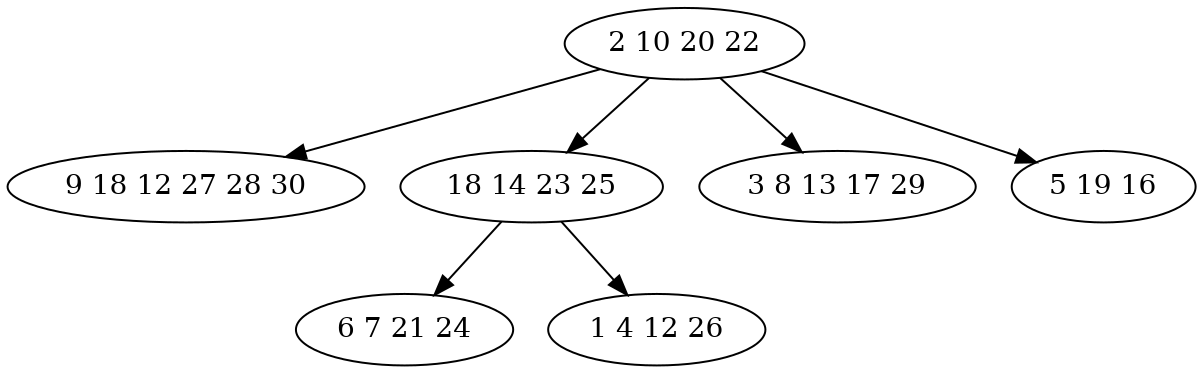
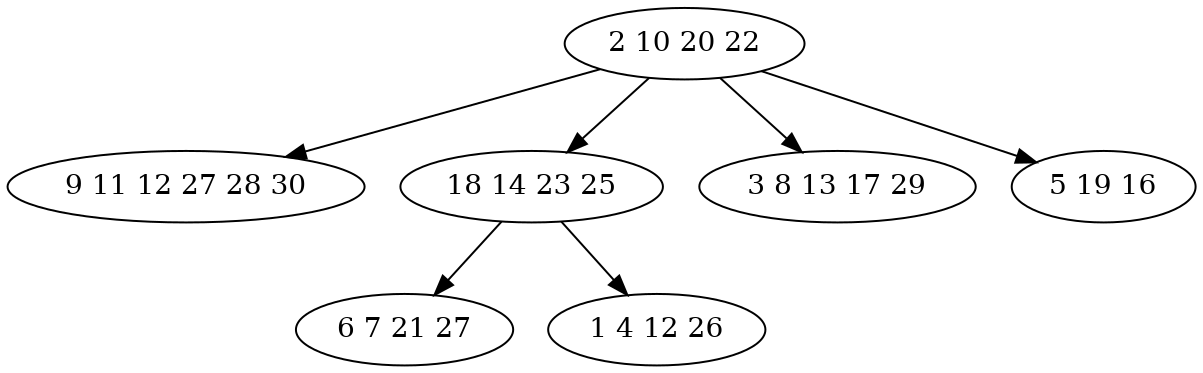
node "9 18 12 27 28 30": label "9 18 12 27 28 30" -> "9 11 12 27 28 30"
node "6 7 21 24": label "6 7 21 24" -> "6 7 21 27"
